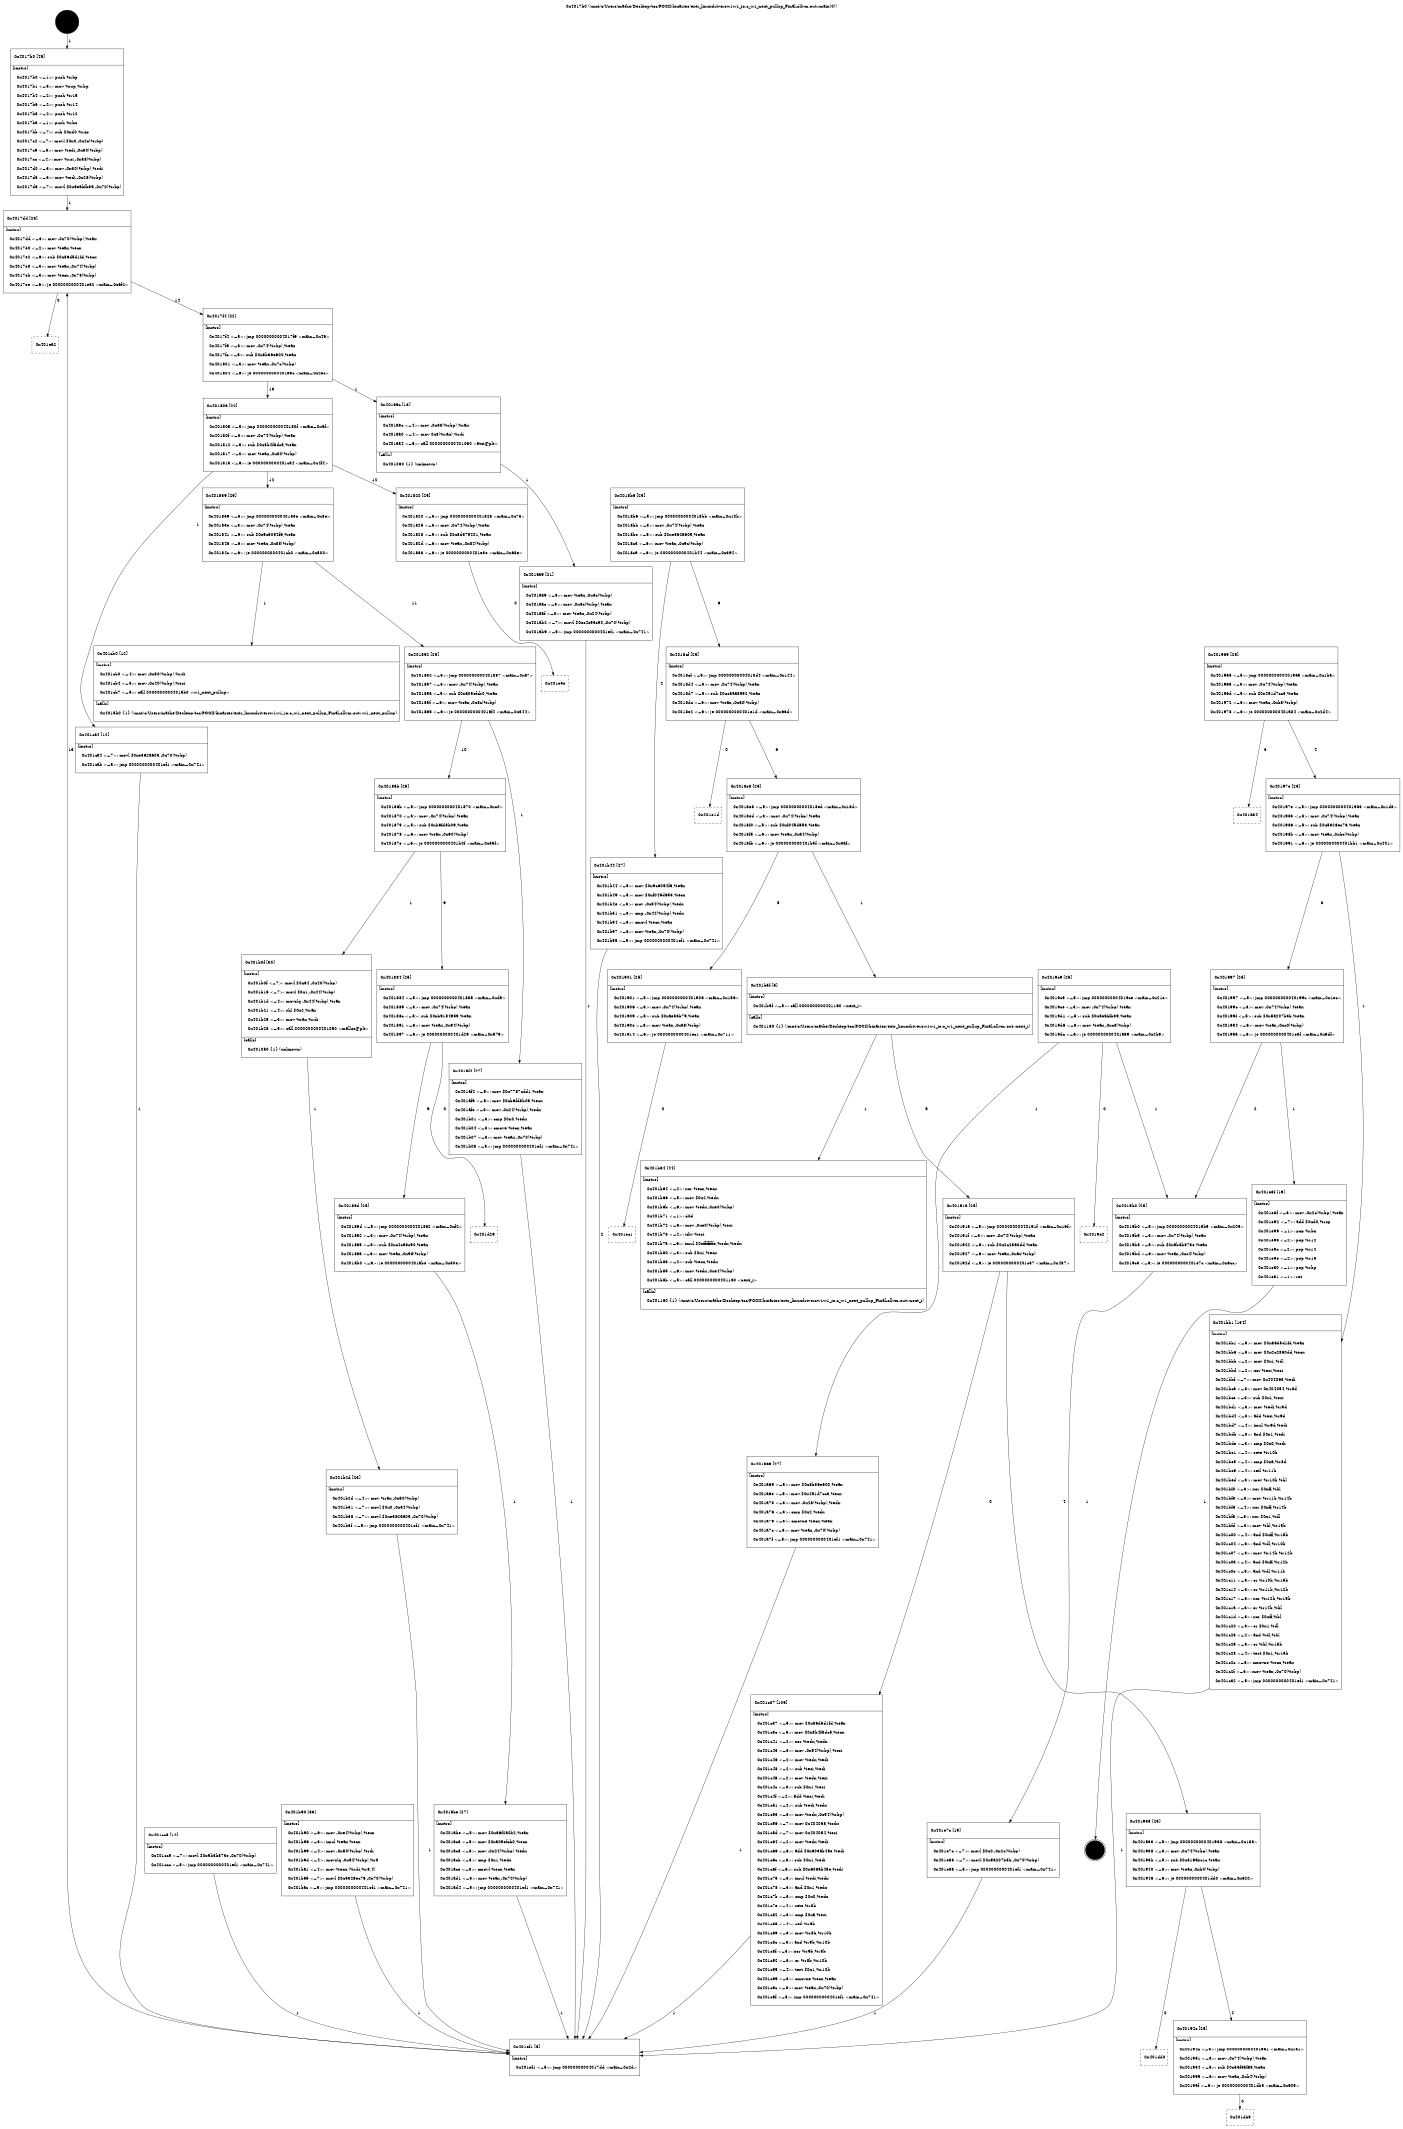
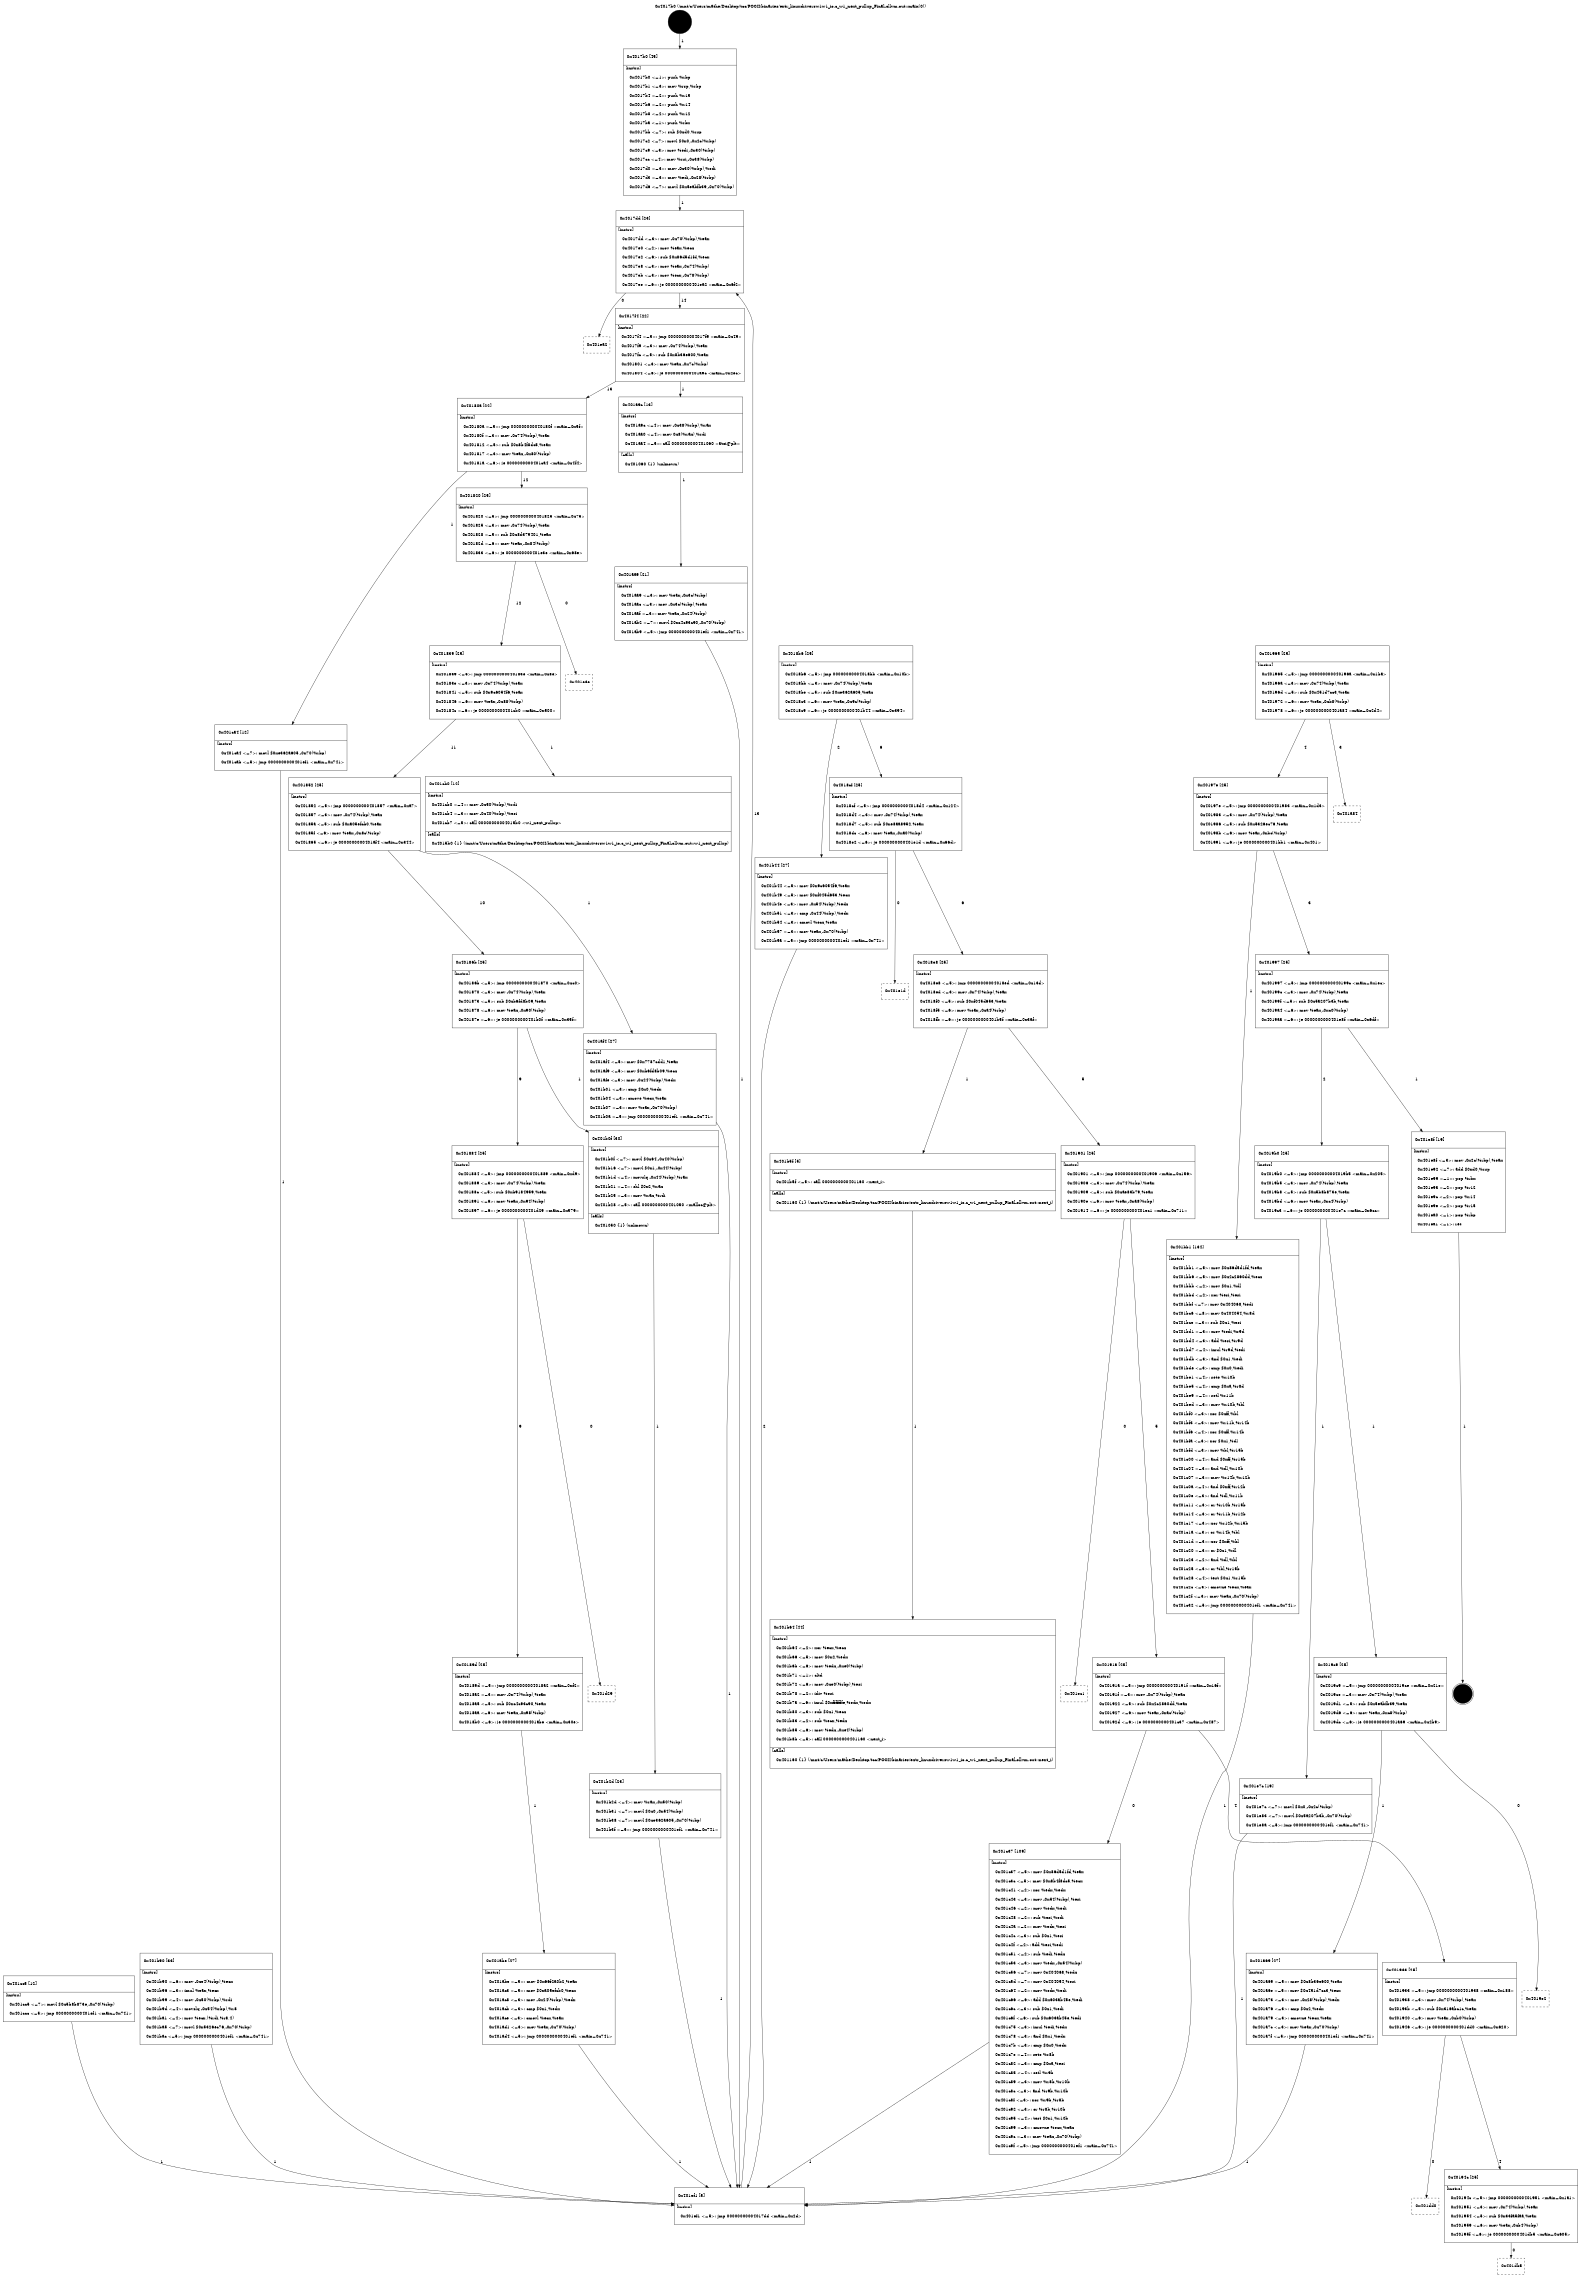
edge "0x40180a [22]" -> "0x401839 [25]": now "0x401820 [25]" -> "0x401839 [25]"
edge "0x4019c9 [25]" -> "0x4019b0 [25]": reversed
edge "0x401b5f [5]" -> "0x40191a [25]": now "0x401901 [25]" -> "0x40191a [25]"
